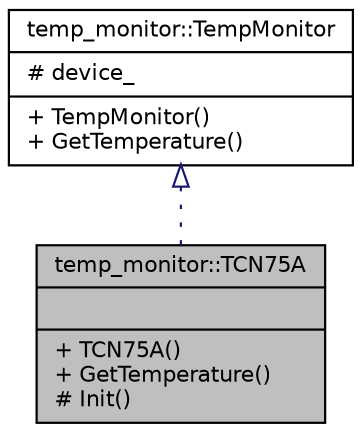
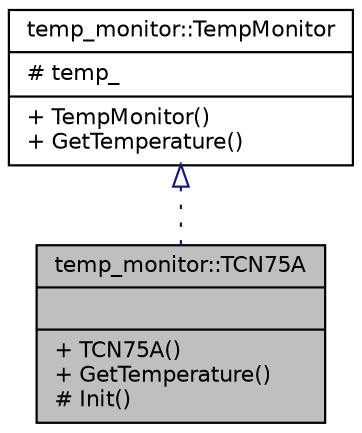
node "temp_monitor::TempMonitor": text "# device_" -> "# temp_"
